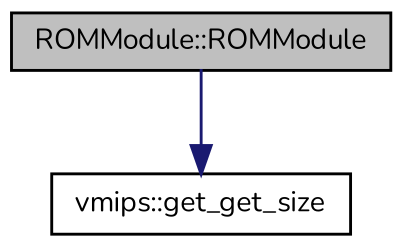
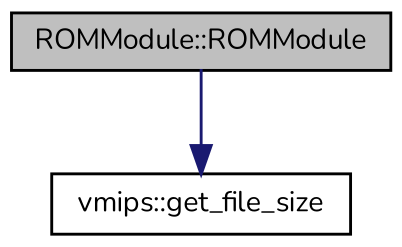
node "vmips::get_get_size": label "vmips::get_get_size" -> "vmips::get_file_size"
